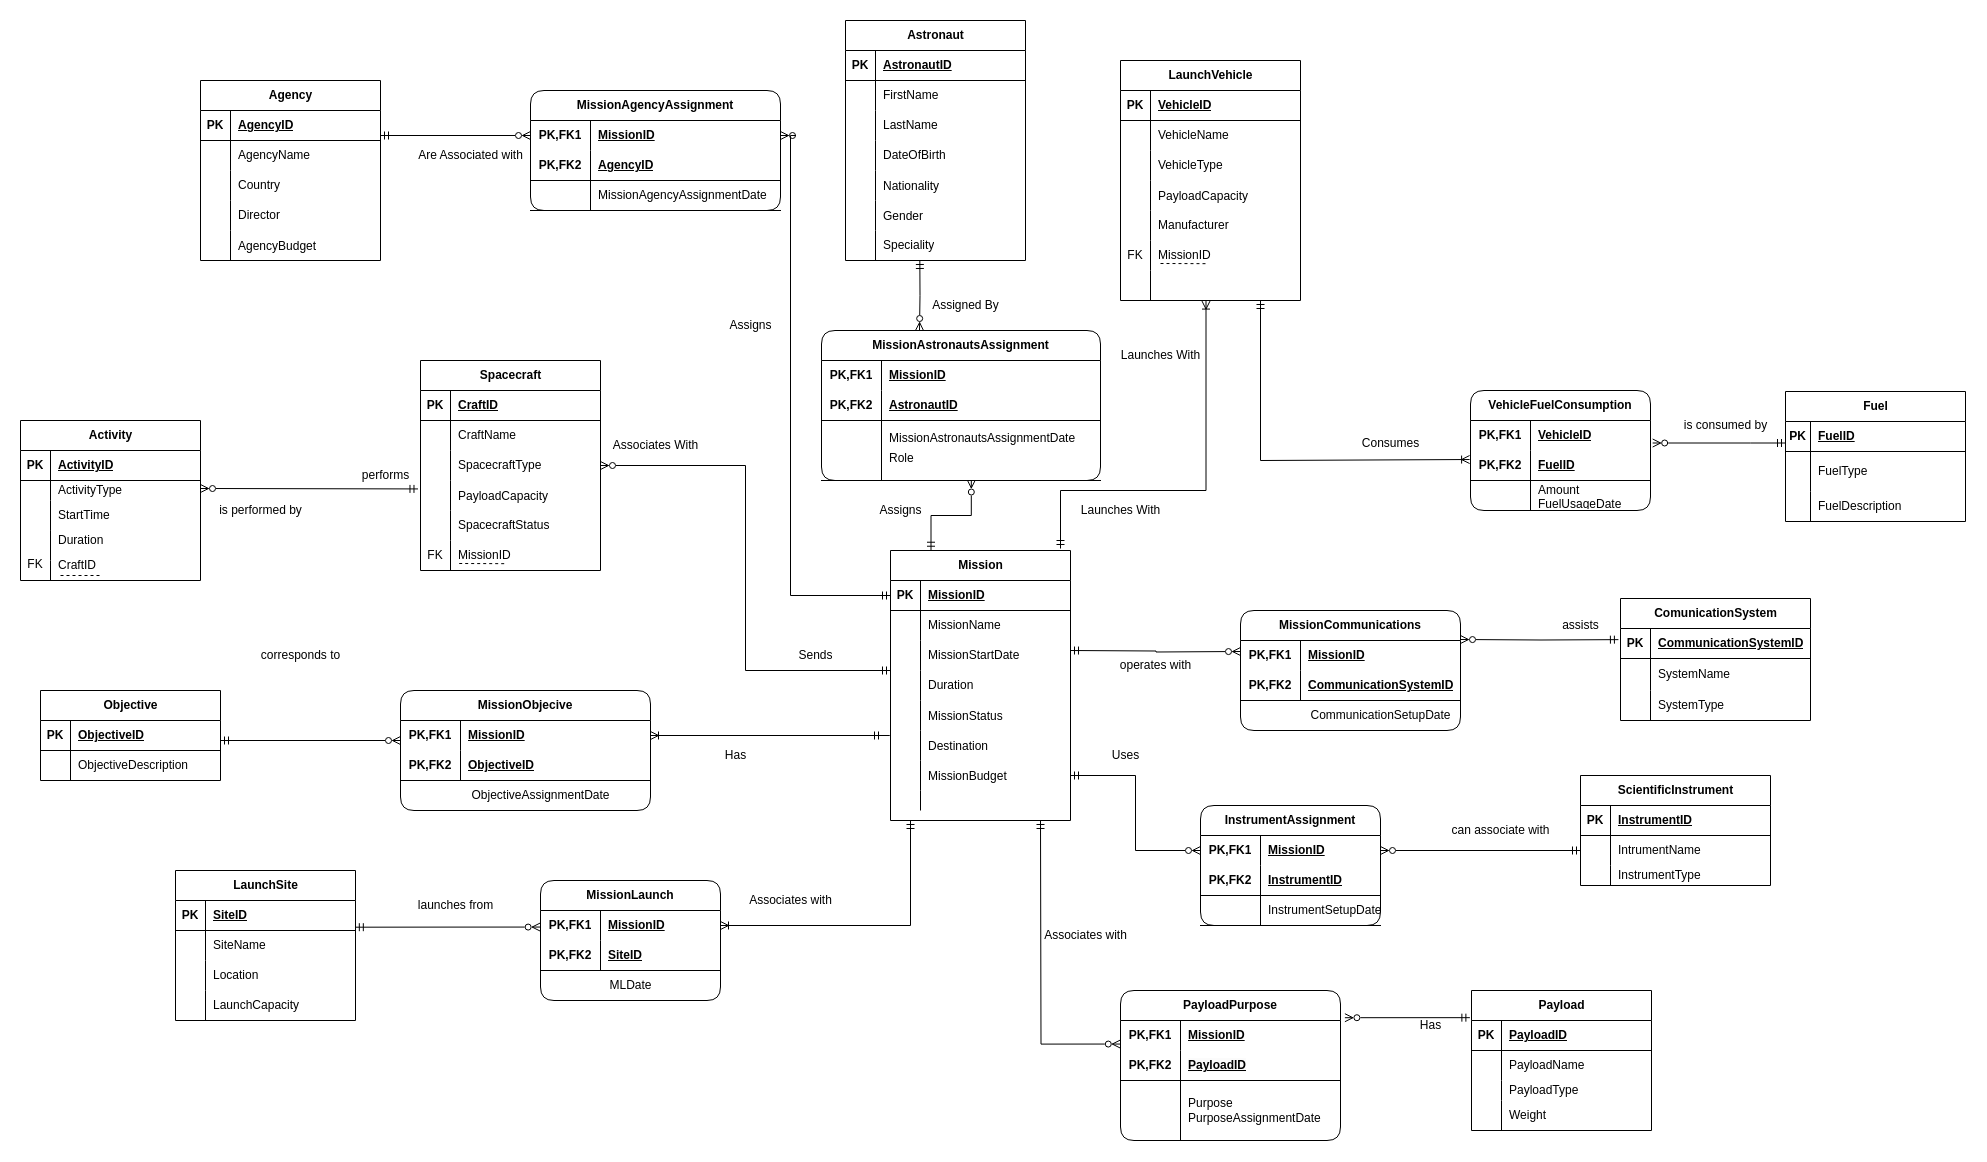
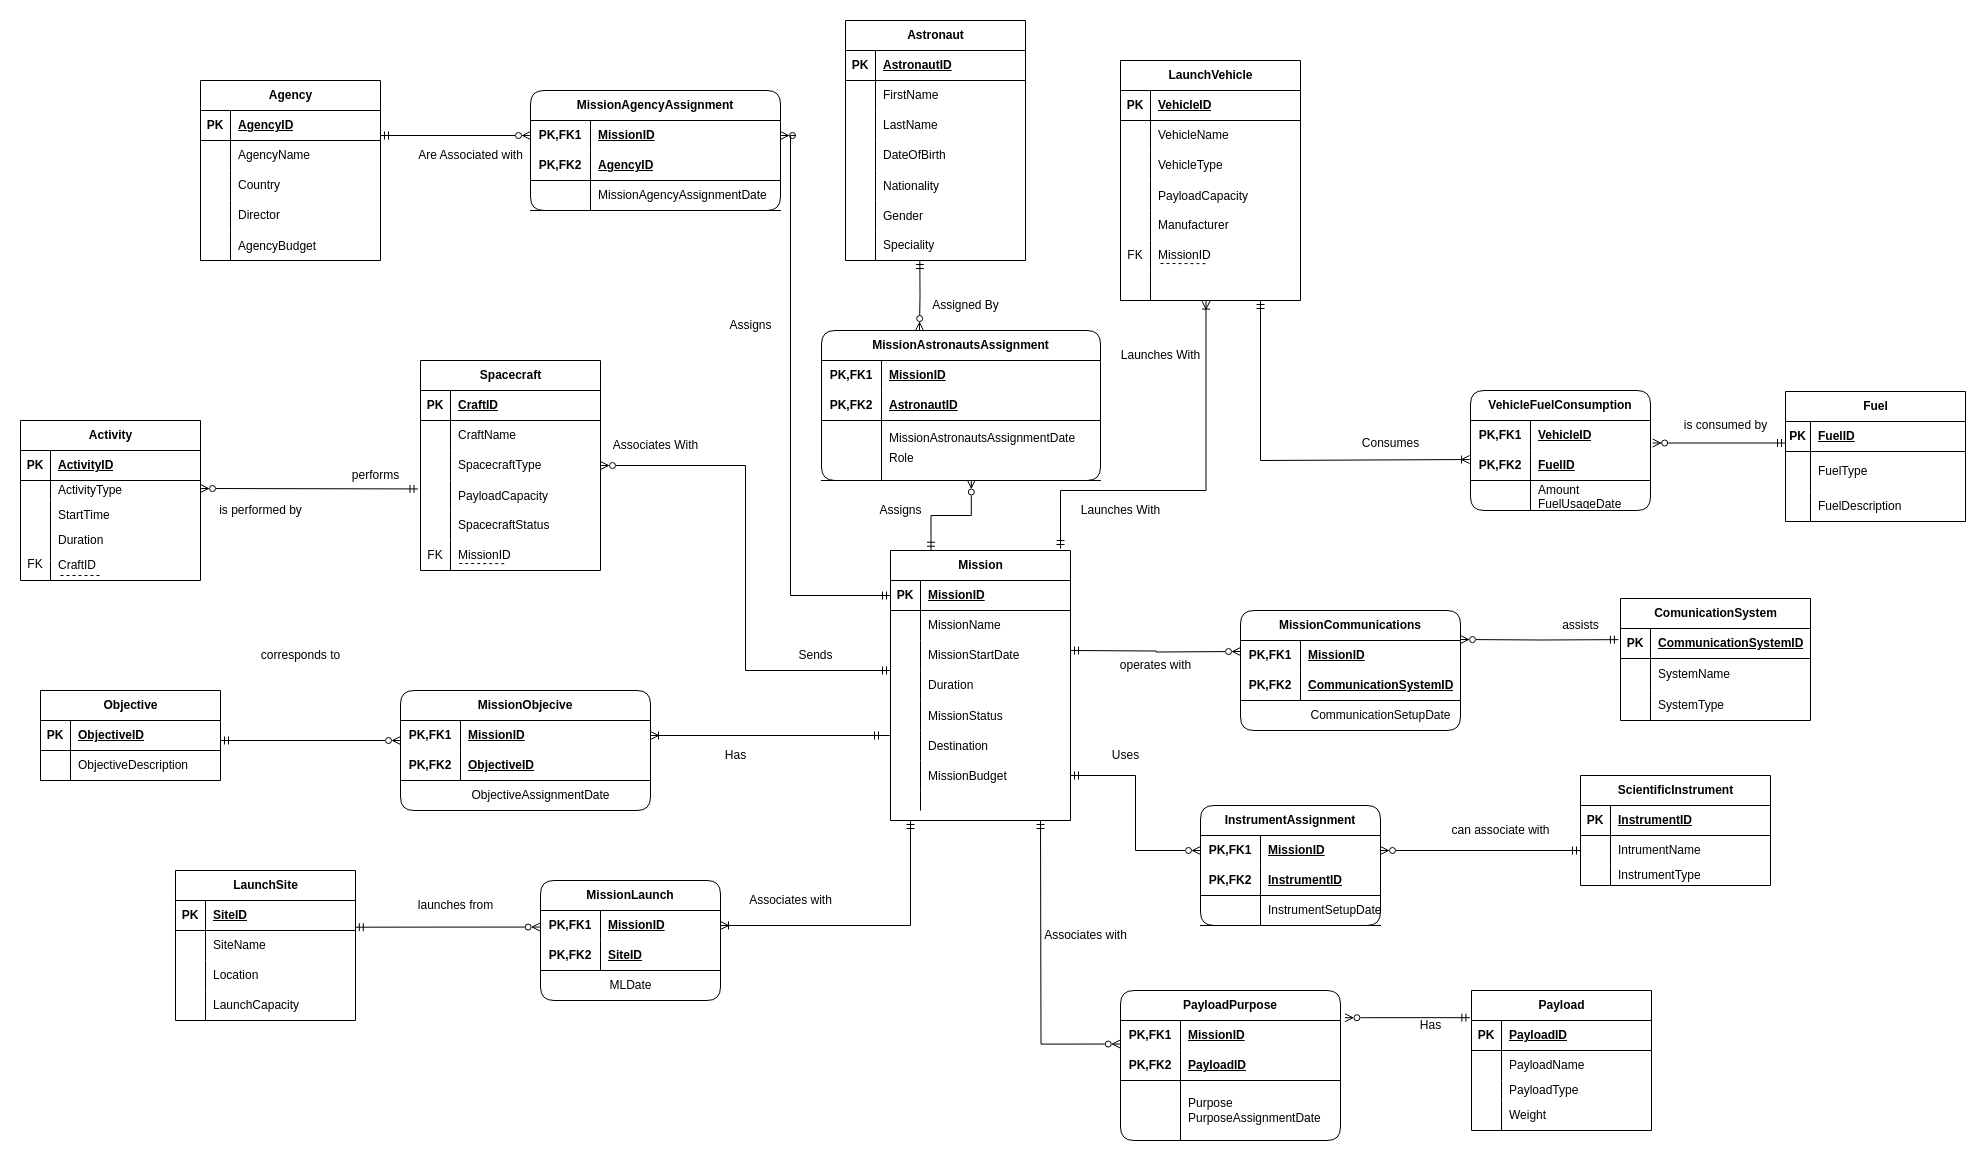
node "performs": moved (386, 476) -> (376, 476)
